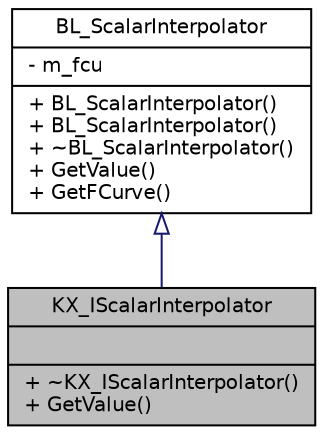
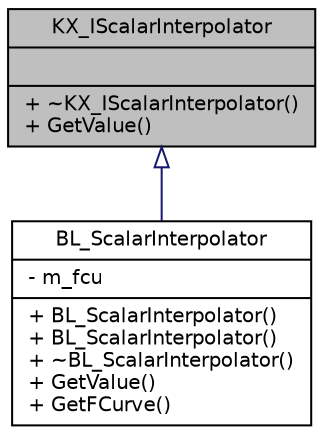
edge "KX_IScalarInterpolator" -> "BL_ScalarInterpolator": reversed
